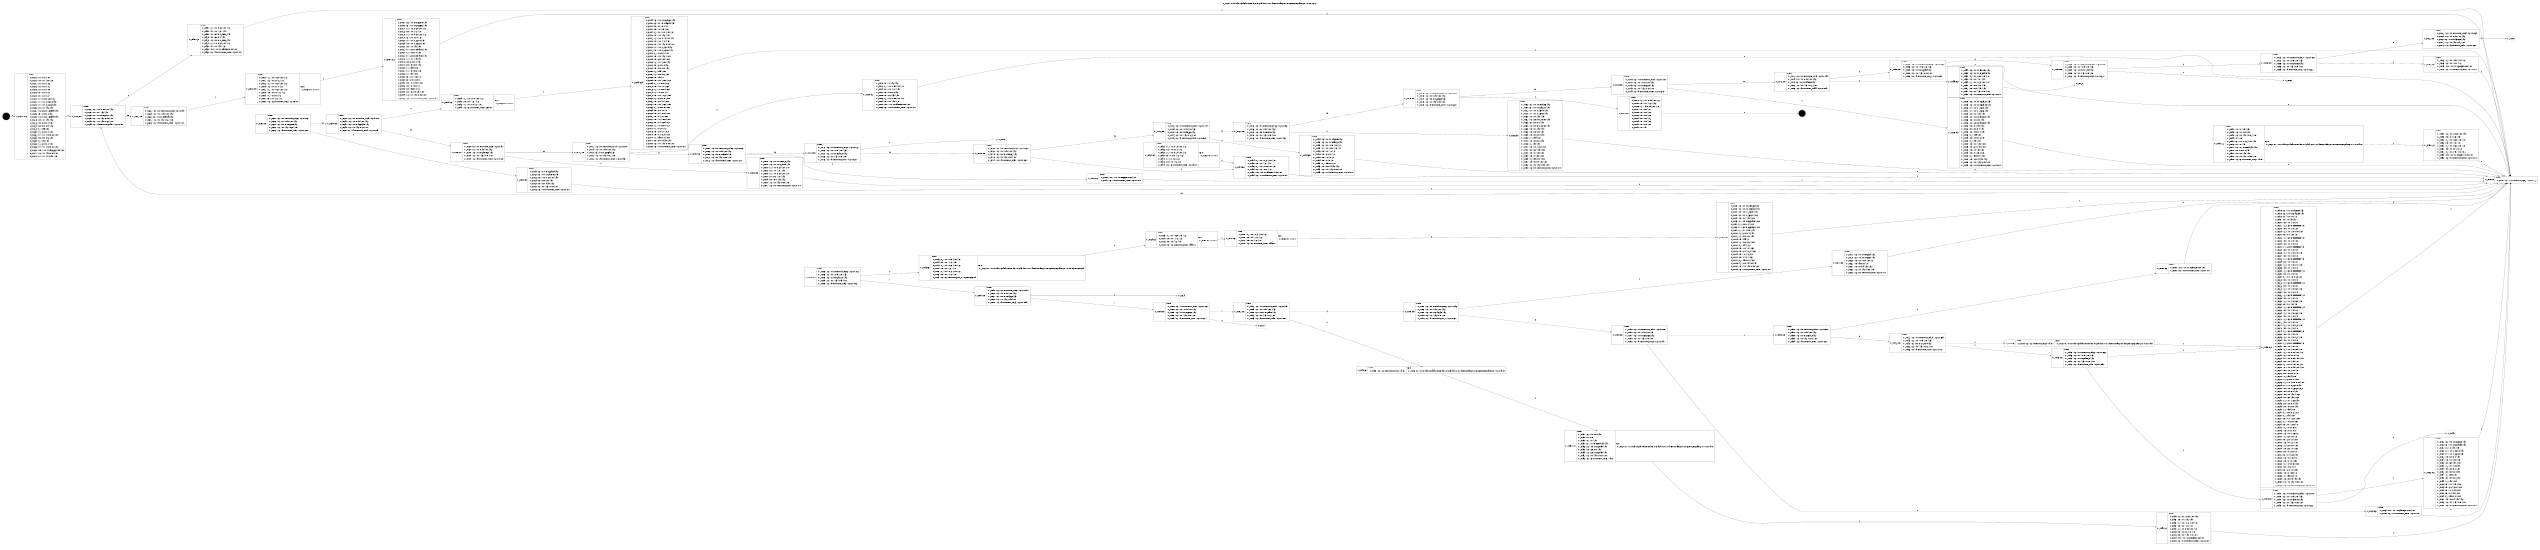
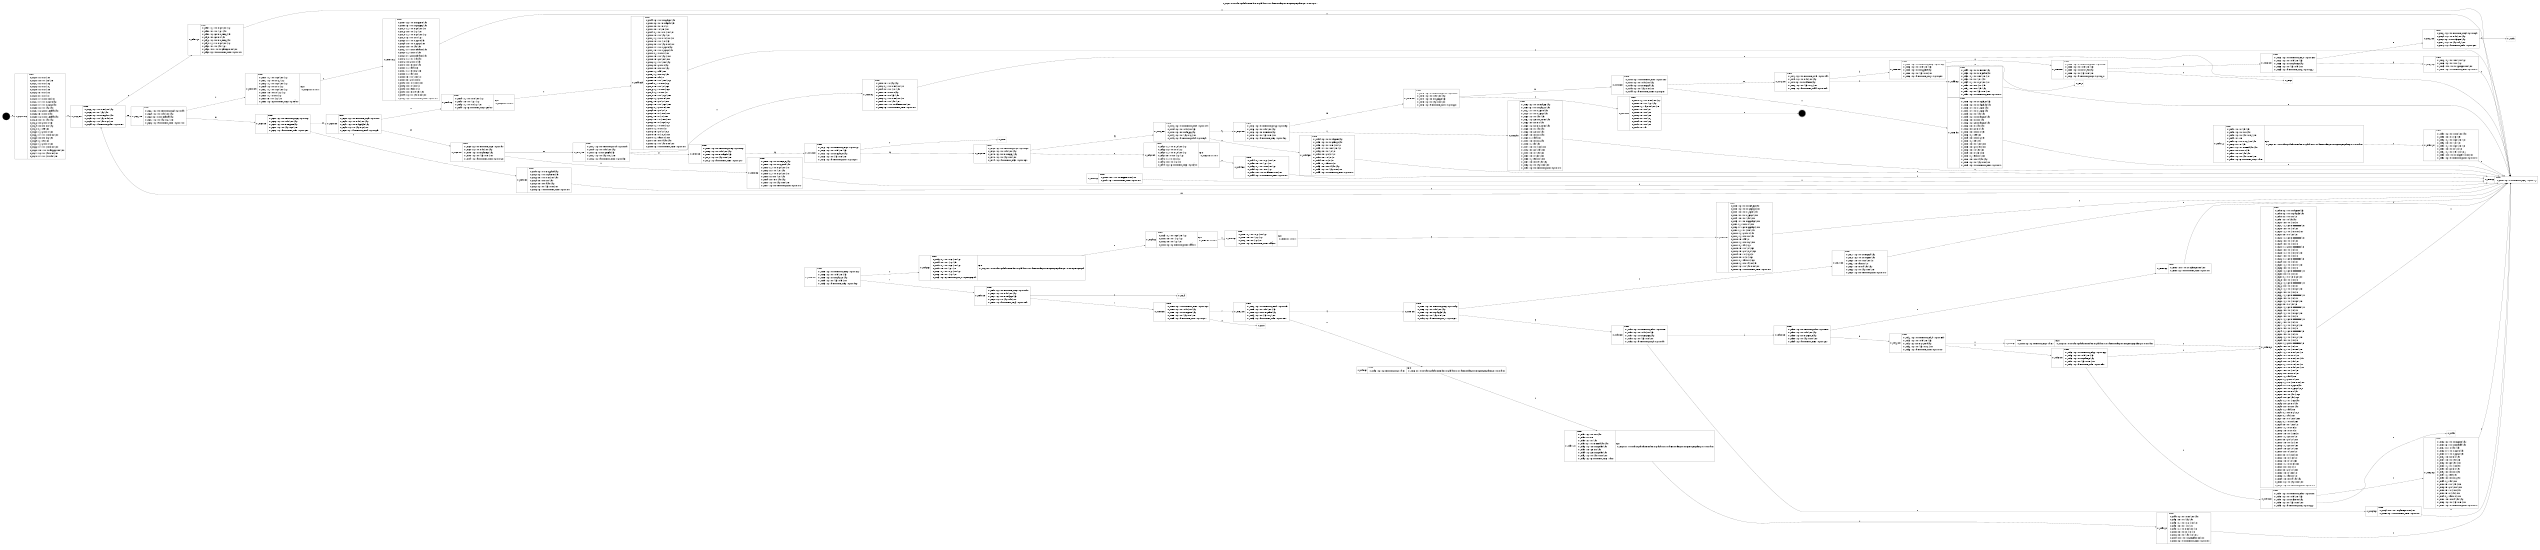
edge "0x4016a4 [28]" -> "0x4016c0 [28]": added, label "22"
edge "0x401768 [28]" -> "0x401e7e [32]": now "0x401768 [28]" -> "0x401e61 [29]"
edge "0x401730 [28]" -> "0x401c8d [15]": removed, label "1"
